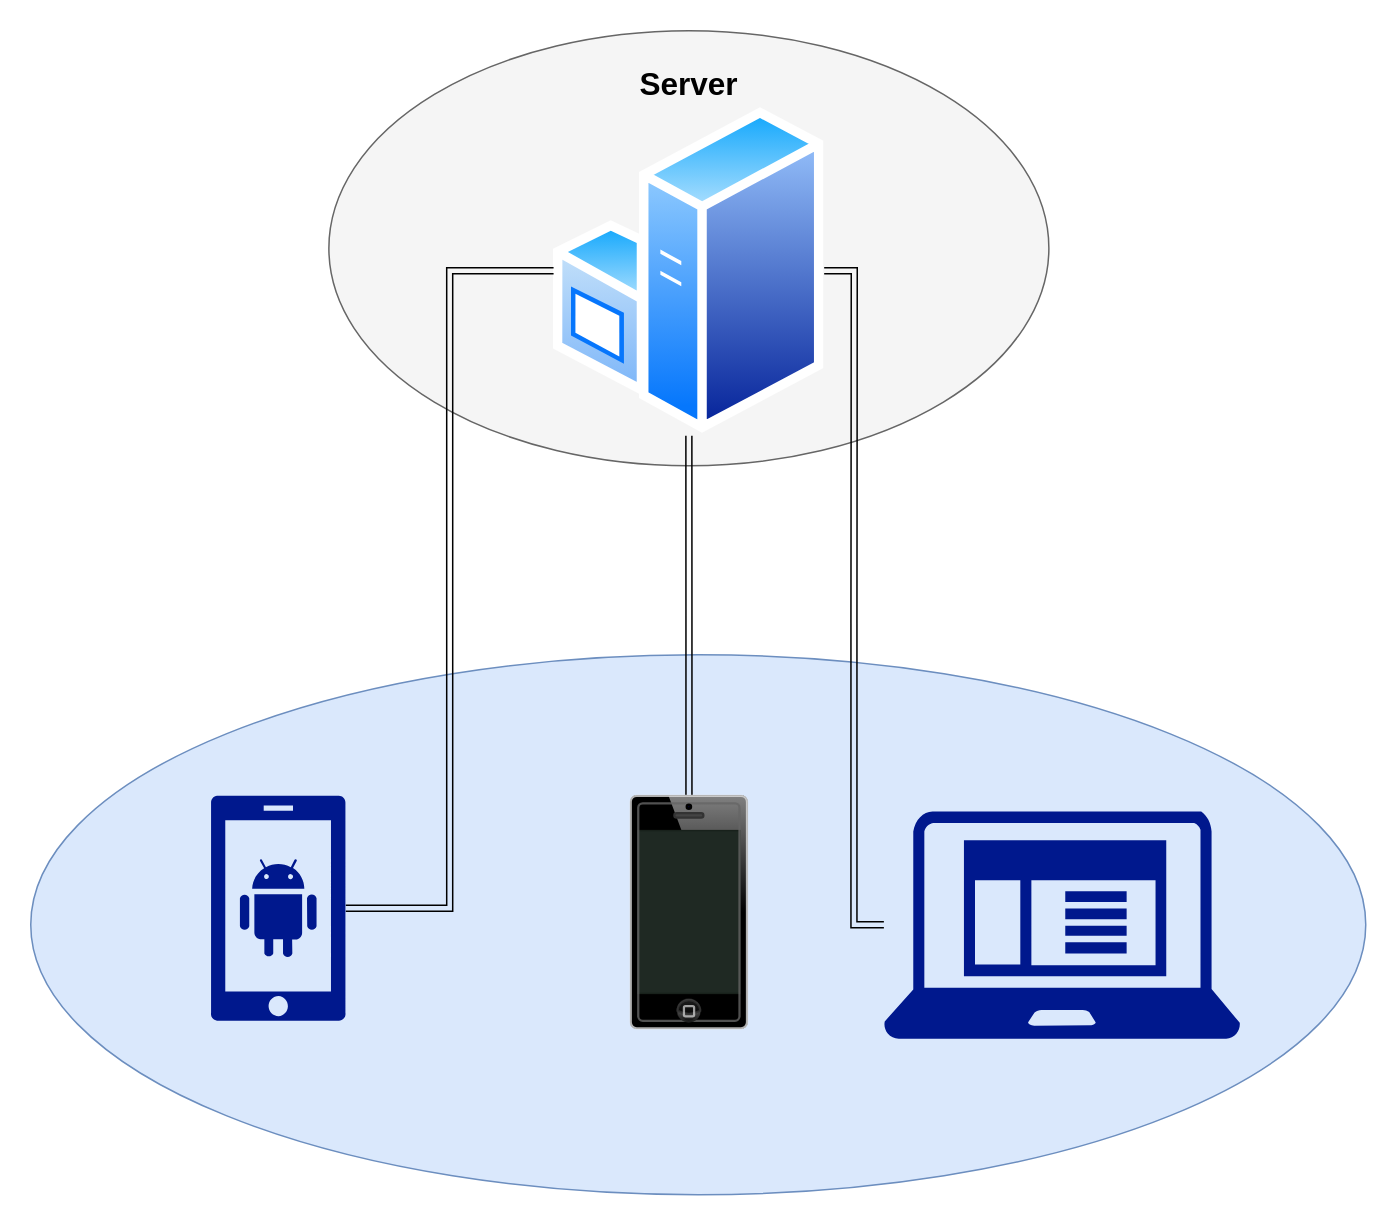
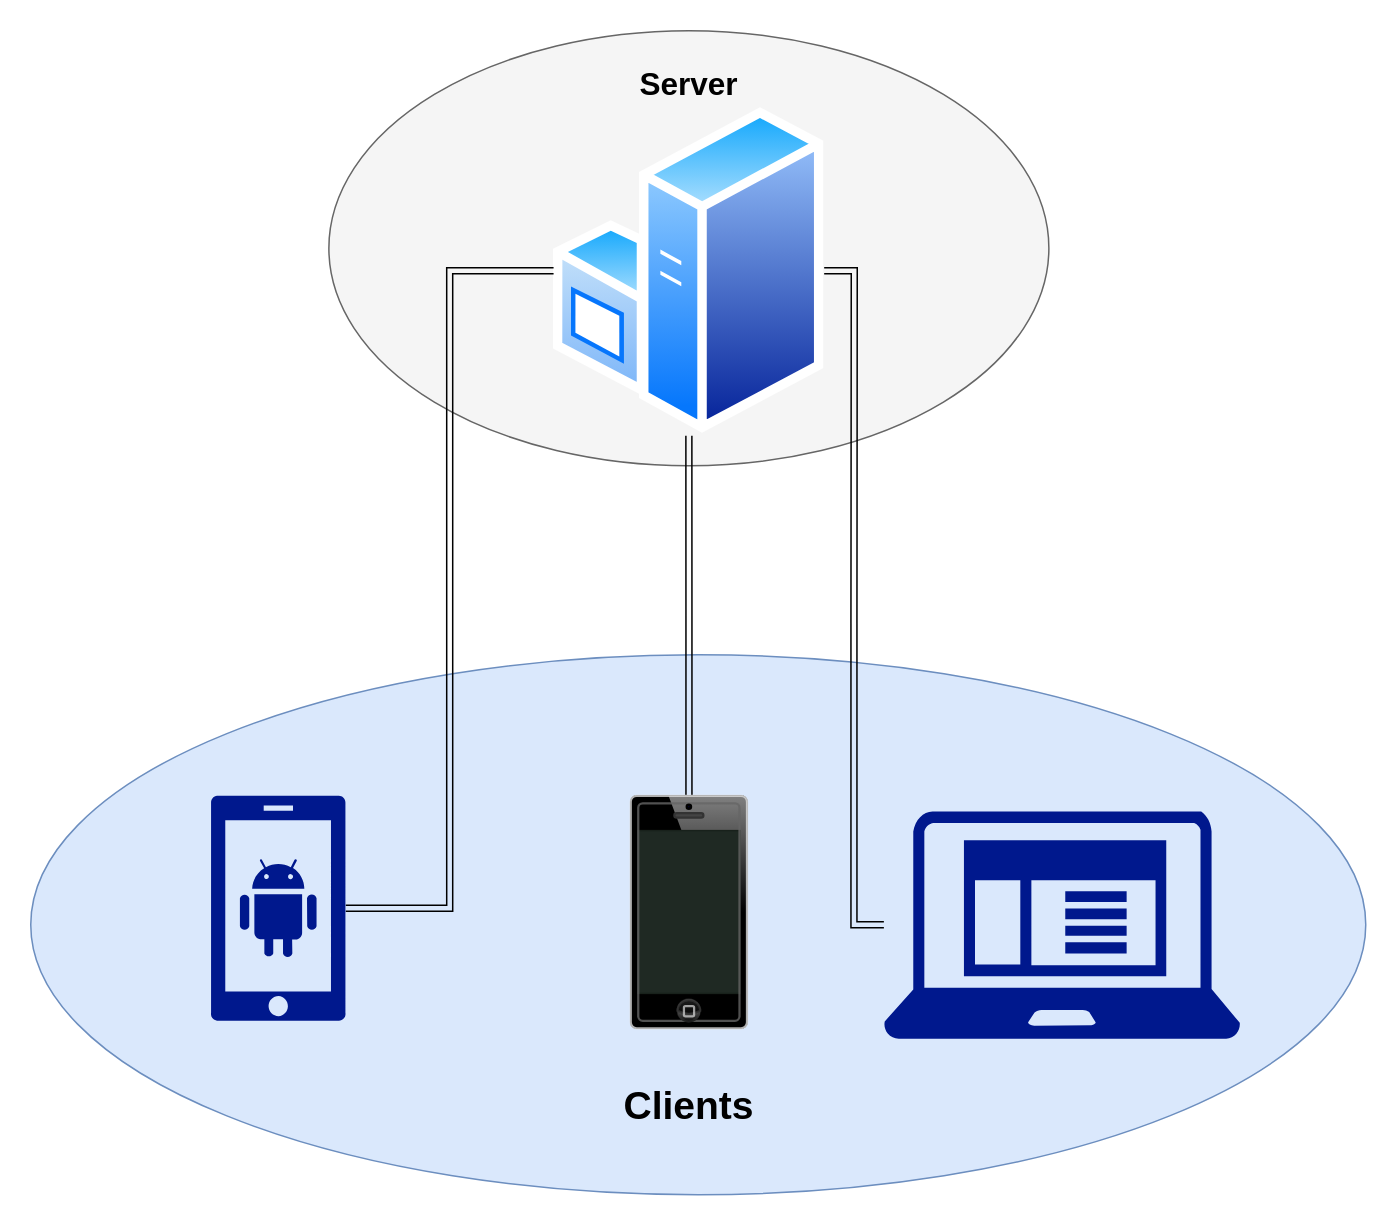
node "Clients": added
